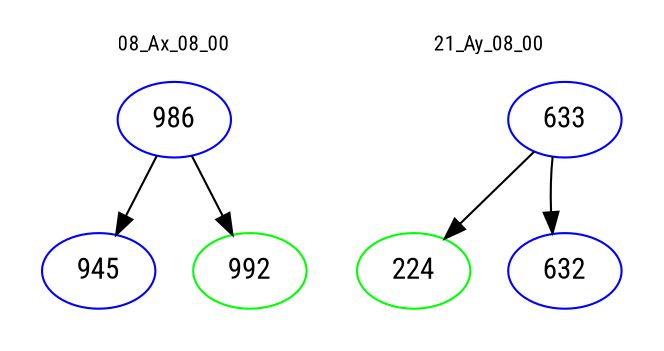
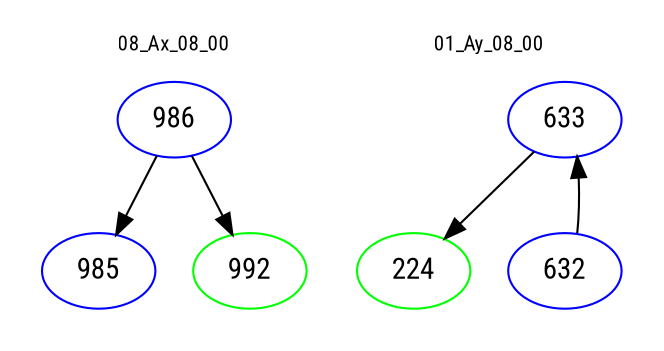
cluster "21_Ay_08_00": label "21_Ay_08_00" -> "01_Ay_08_00"
edge "633" -> "632": reversed
node "945": label "945" -> "985"
